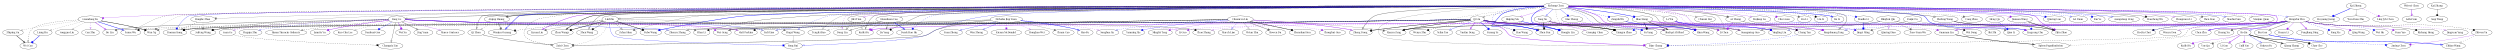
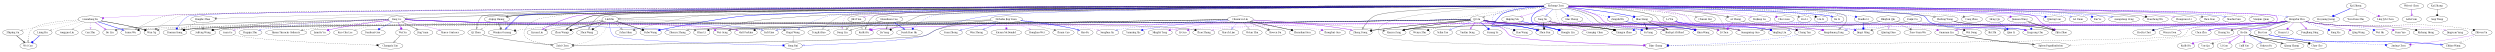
edge "Yong Ge" -> "Changxia Tao": now "Wei Xu" -> "Changxia Tao"
